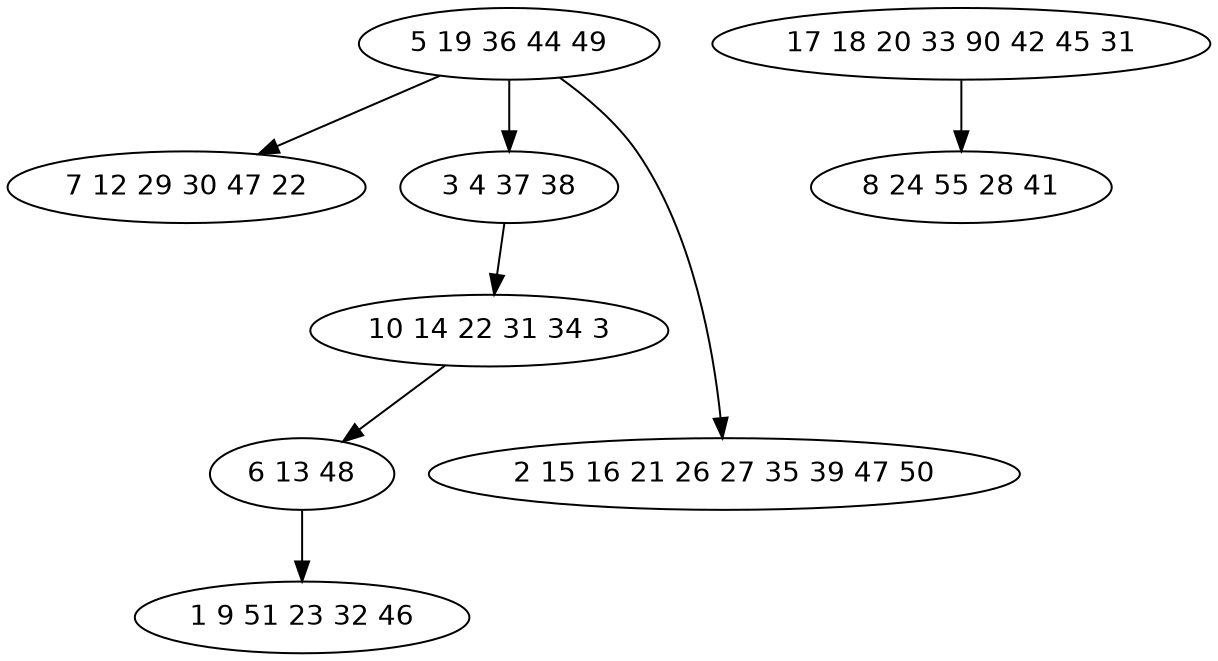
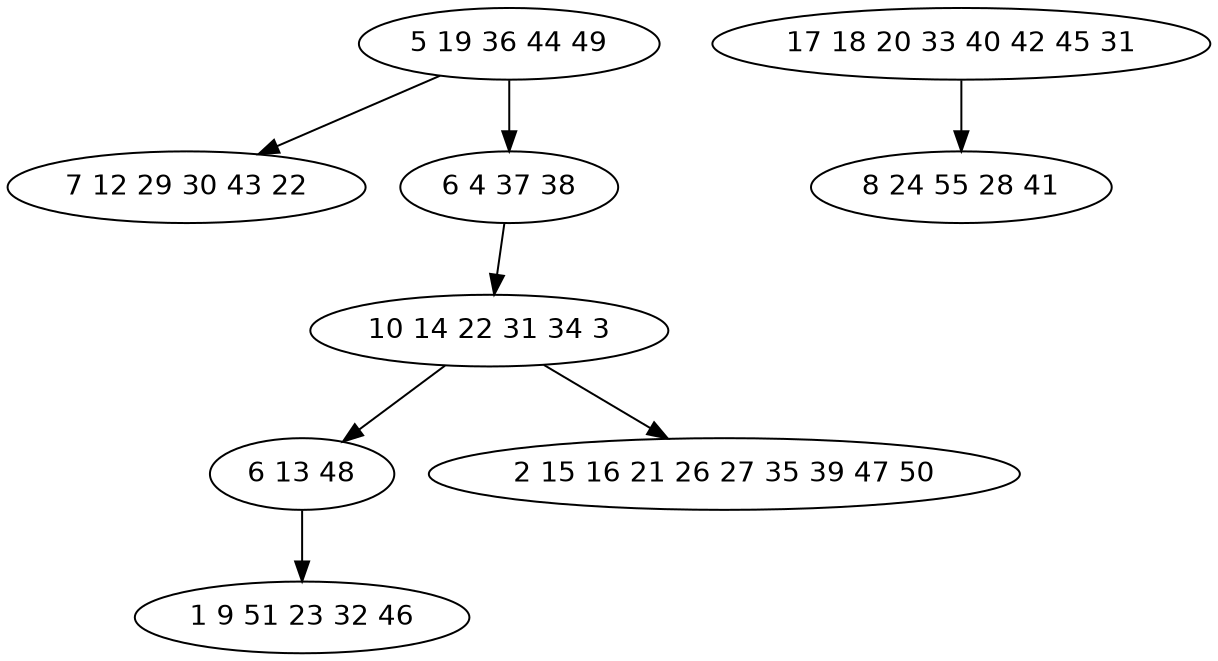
node "17 18 20 33 90 42 45 31": label "17 18 20 33 90 42 45 31" -> "17 18 20 33 40 42 45 31"
node "7 12 29 30 47 22": label "7 12 29 30 47 22" -> "7 12 29 30 43 22"
node "3 4 37 38": label "3 4 37 38" -> "6 4 37 38"
edge "5 19 36 44 49" -> "2 15 16 21 26 27 35 39 47 50": now "10 14 22 31 34 3" -> "2 15 16 21 26 27 35 39 47 50"
